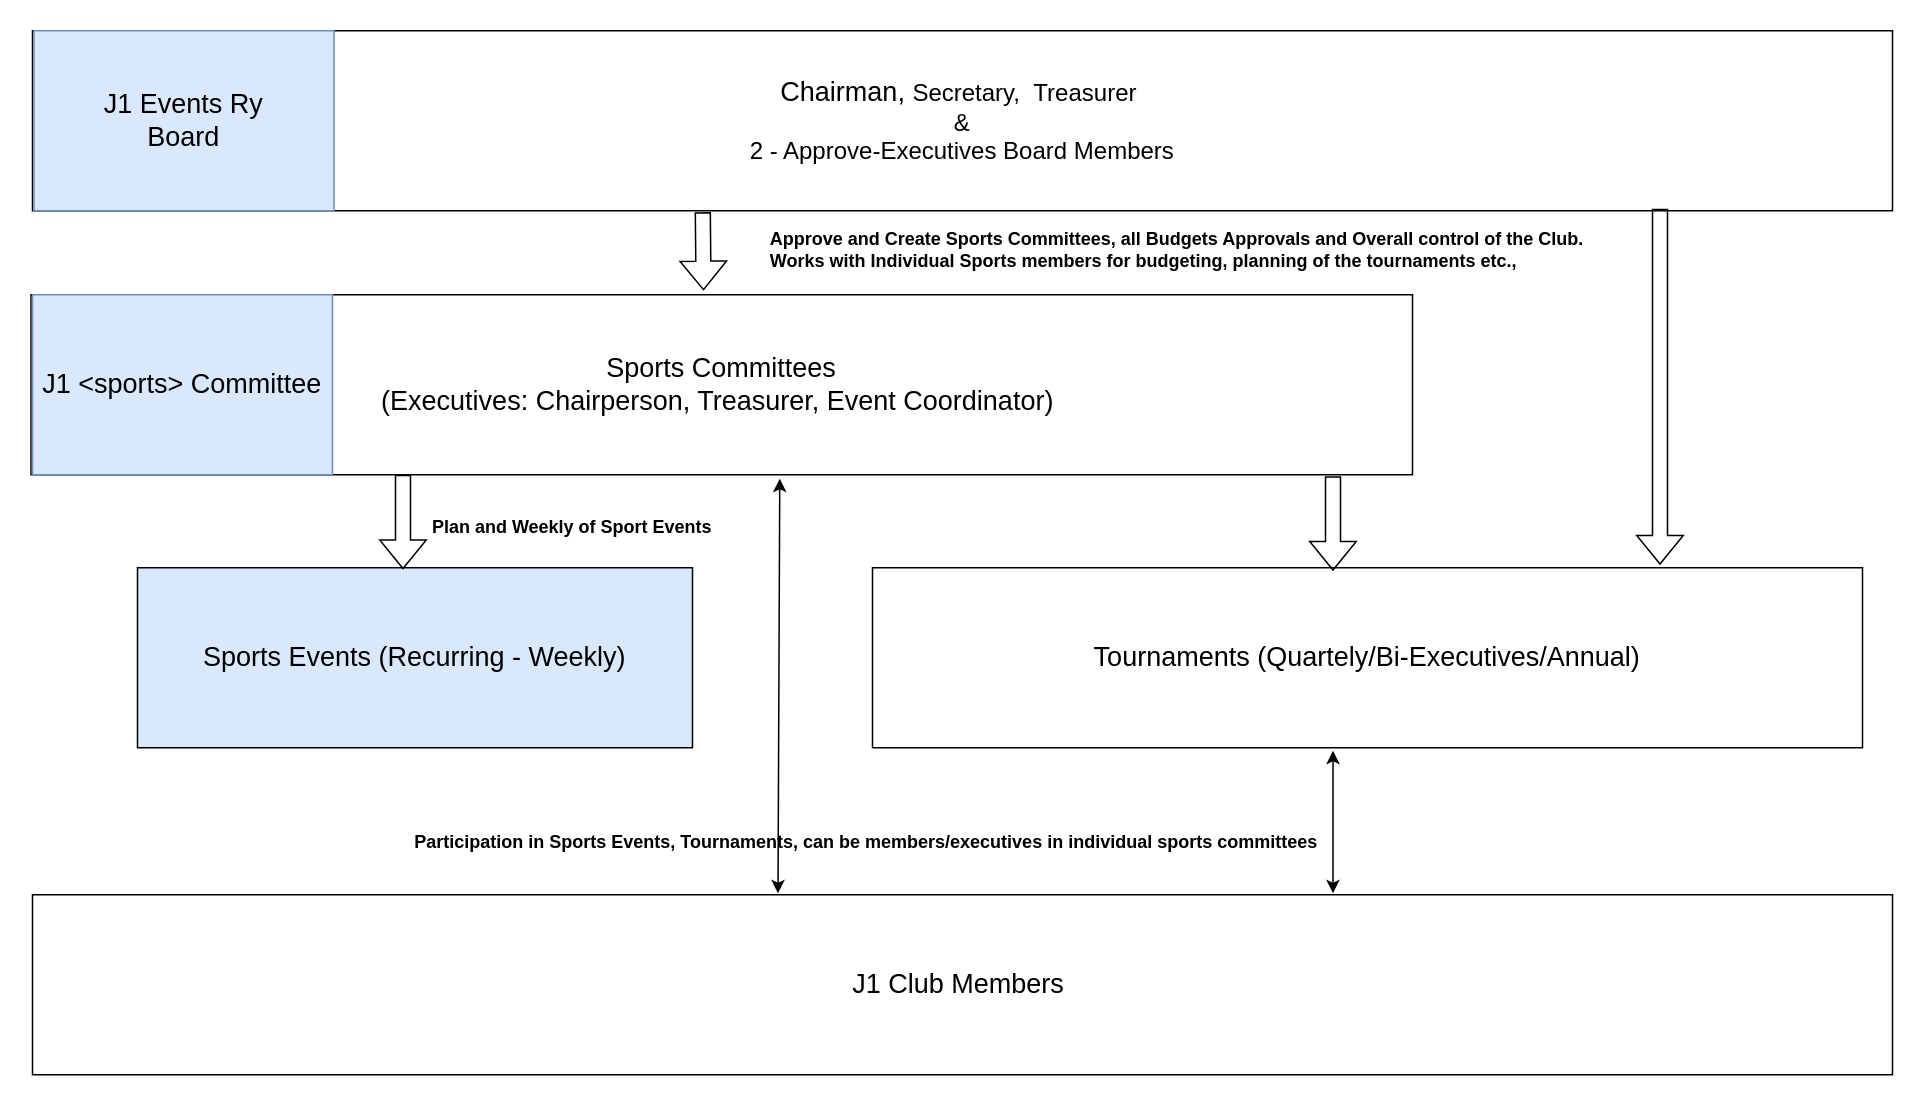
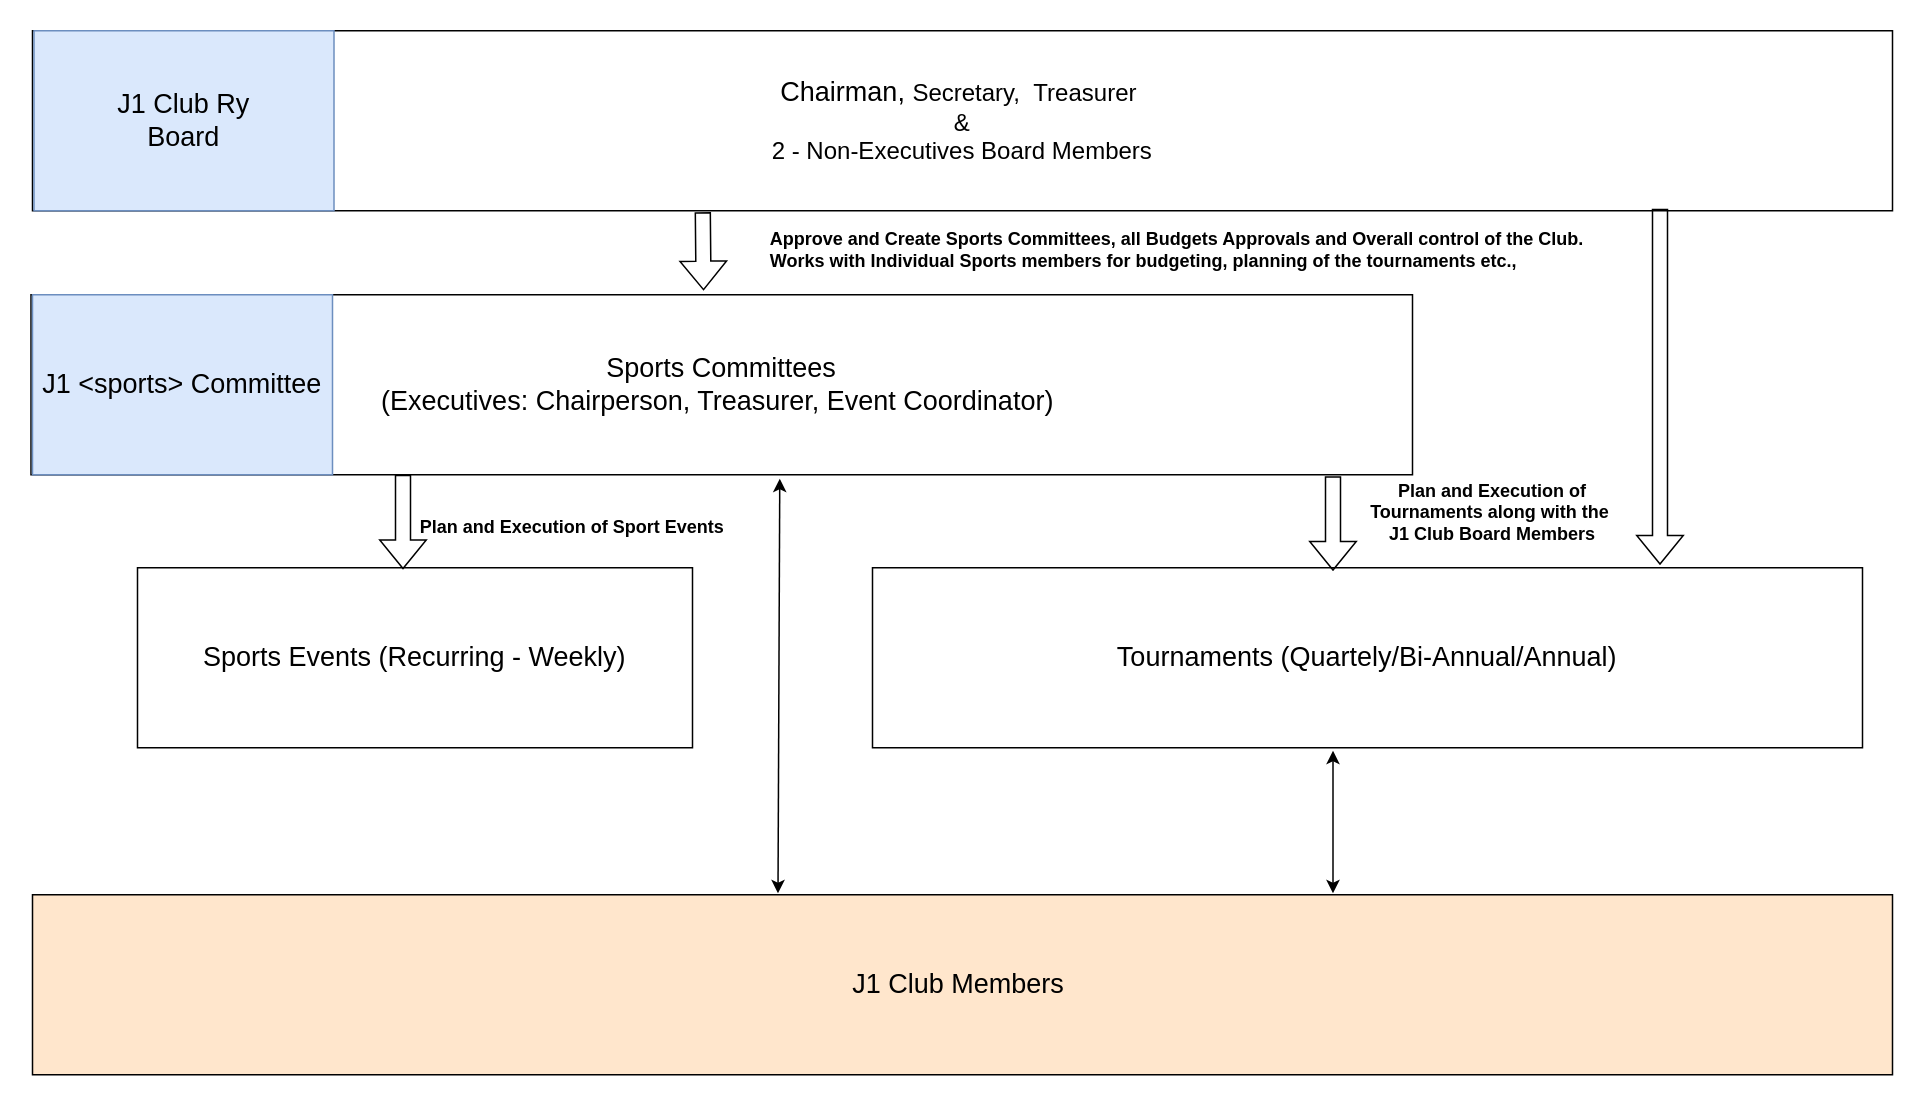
node "J1 Events Ry Board": label "J1 Events Ry Board" -> "J1 Club Ry Board"
node "Chairman, Secretary, Treasurer & 2 - Approve-Executives Board Members": label "Chairman, Secretary, Treasurer & 2 - Approve-Executives Board Members" -> "Chairman, Secretary, Treasurer & 2 - Non-Executives Board Members"
node "Plan and Execution of Tournaments along with the J1 Club Board Members": added
node "Plan and Weekly of Sport Events": label "Plan and Weekly of Sport Events" -> "Plan and Execution of Sport Events"
node "Sports Events (Recurring - Weekly)": fillcolor #dae8fc -> #ffffff
node "Tournaments (Quartely/Bi-Executives/Annual)": label "Tournaments (Quartely/Bi-Executives/Annual)" -> "Tournaments (Quartely/Bi-Annual/Annual)"
node "Participation in Sports Events, Tournaments, can be members/executives in individual sports committees": removed
node "J1 Club Members": fillcolor #ffffff -> #ffe6cc
